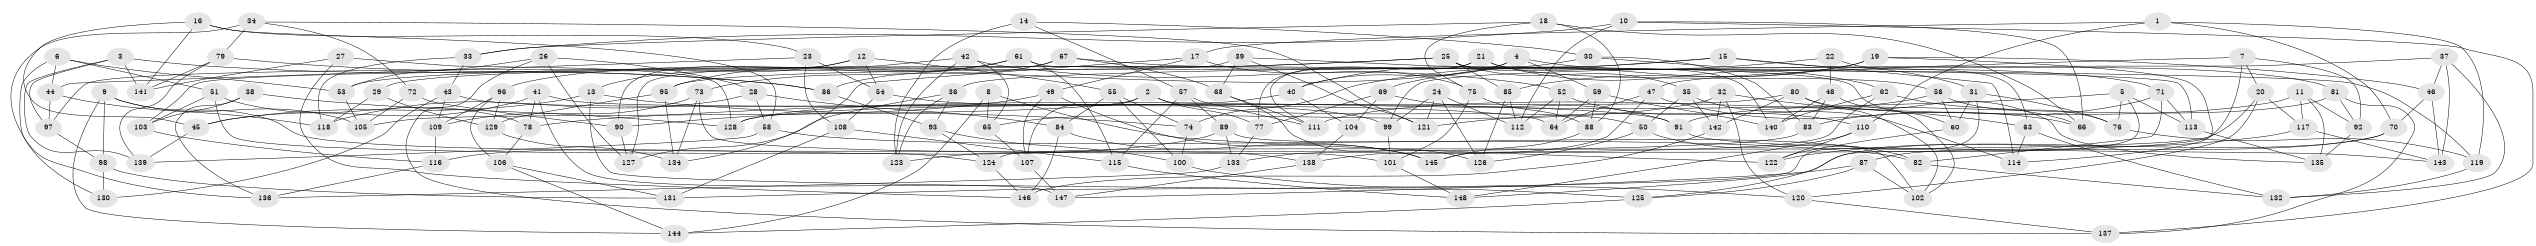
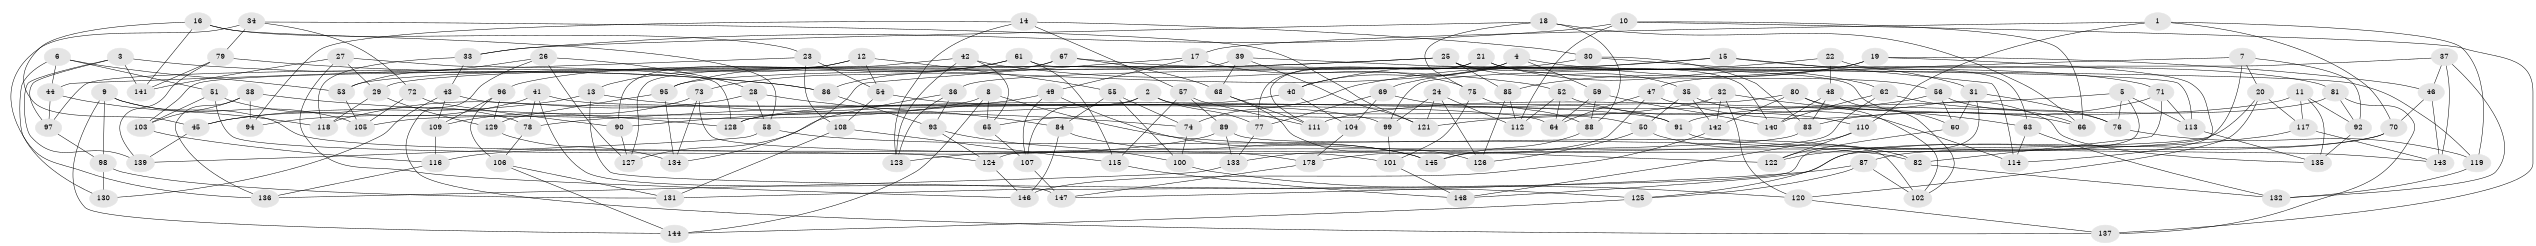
edge "27" -- "29": added
node "94": added
node "138": label "138" -> "178"
